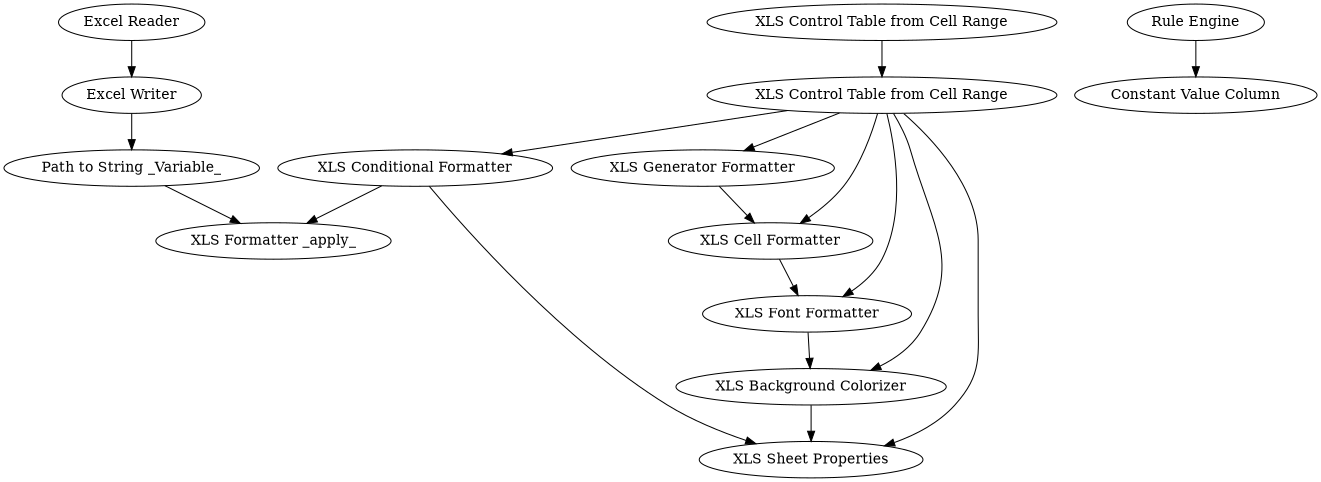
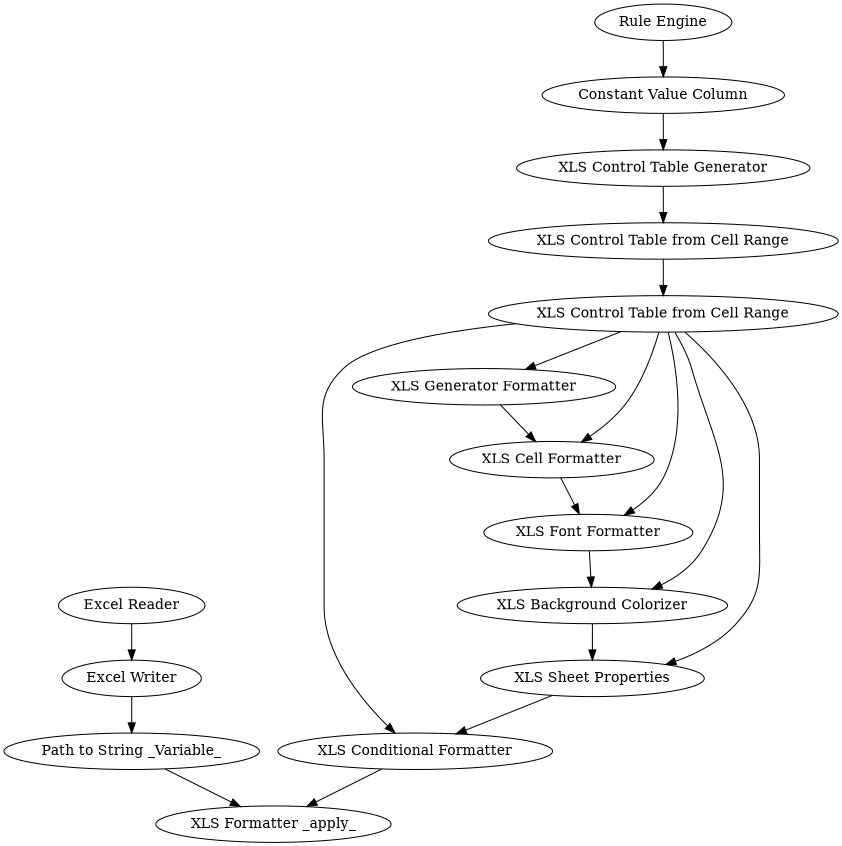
node "XLS Control Table Generator": added
edge "XLS Conditional Formatter" -> "XLS Sheet Properties": reversed
